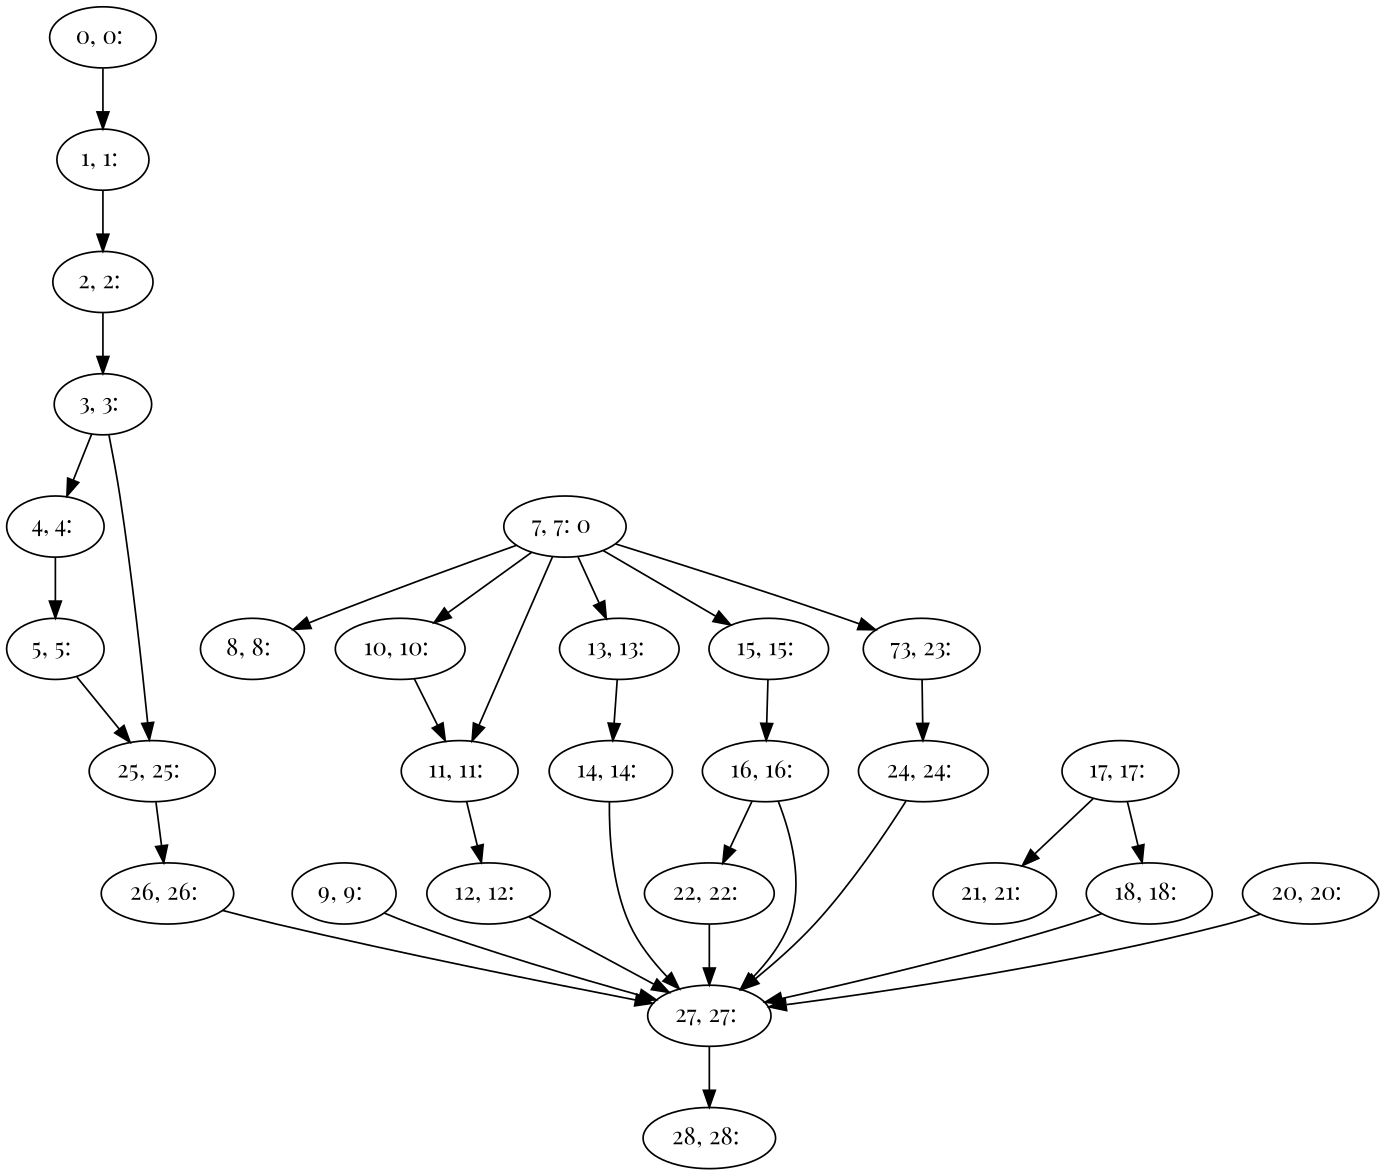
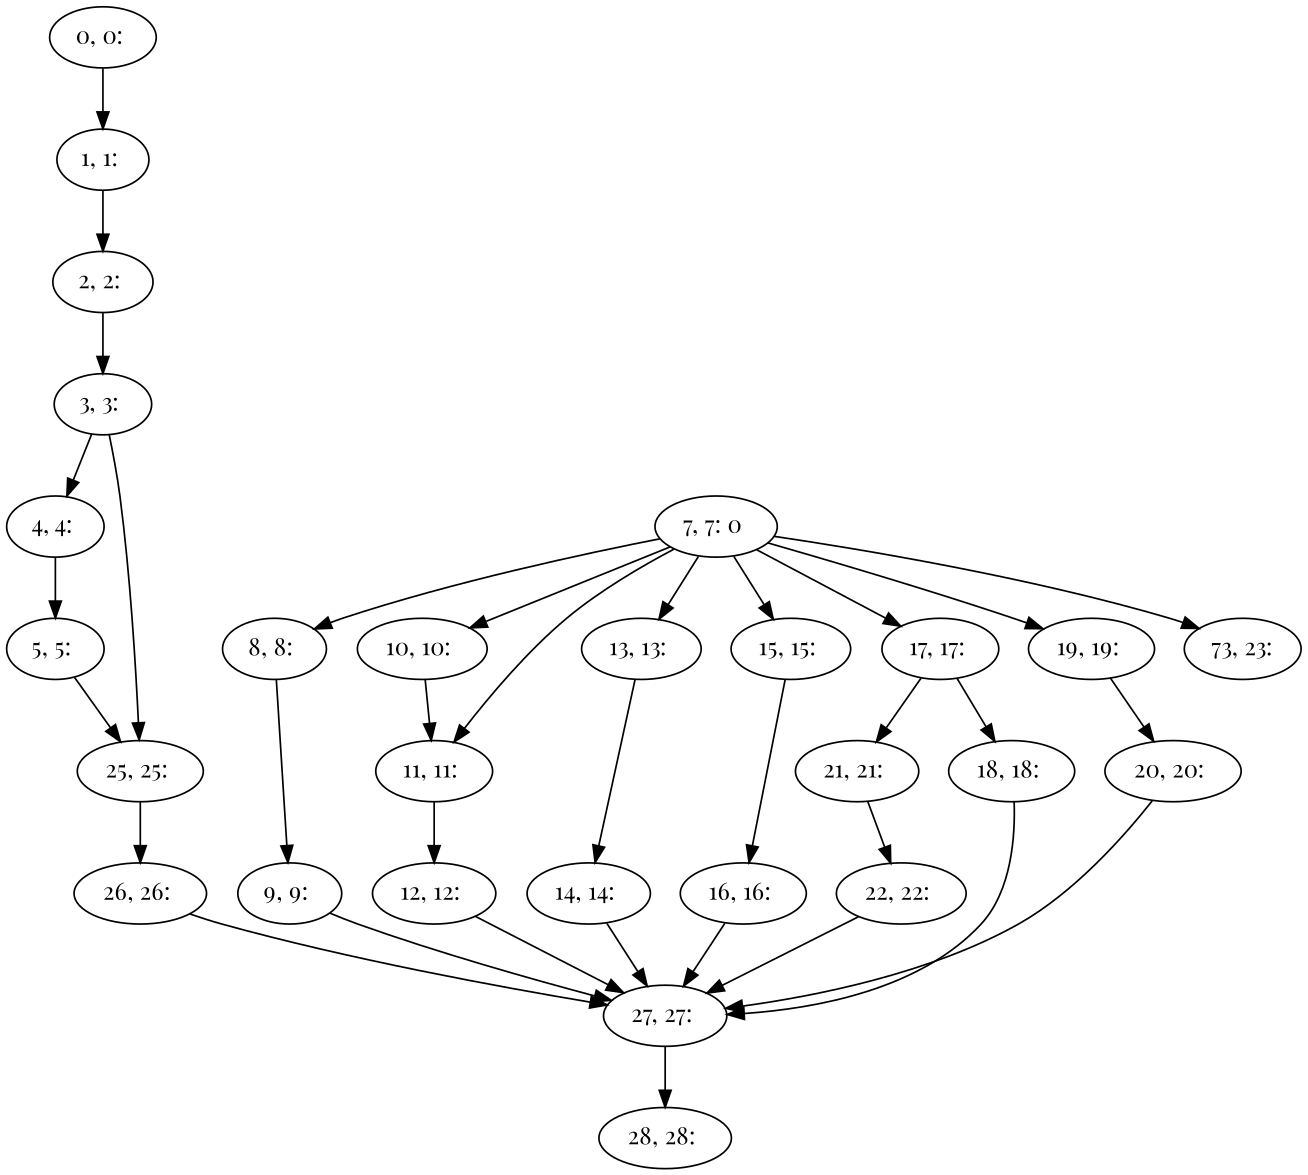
edge "7, 7: 0" -> "17, 17:": added
node "19, 19:": added
edge "8, 8:" -> "9, 9:": added
node "24, 24:": removed
edge "16, 16:" -> "22, 22:": now "21, 21:" -> "22, 22:"
